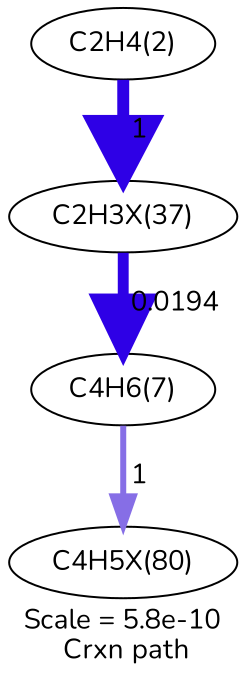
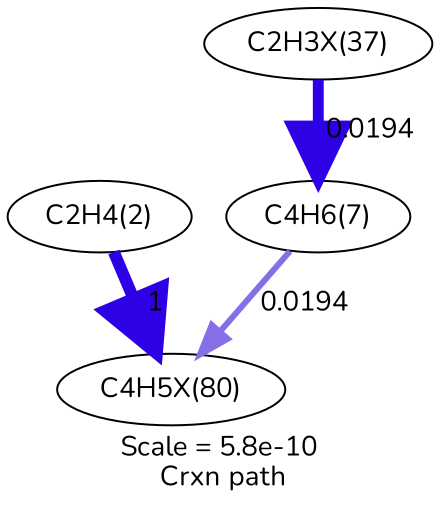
edge "C2H4(2)" -> "C2H3X(37)": now "C2H4(2)" -> "C4H5X(80)"
edge "C4H6(7)" -> "C4H5X(80)": label " 1" -> " 0.0194"
